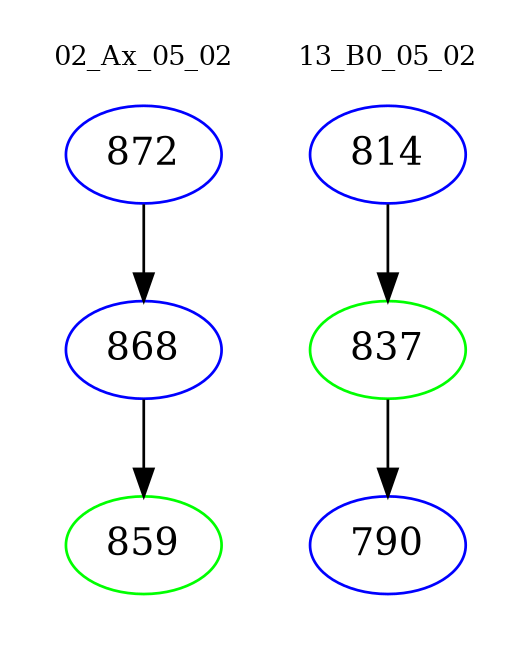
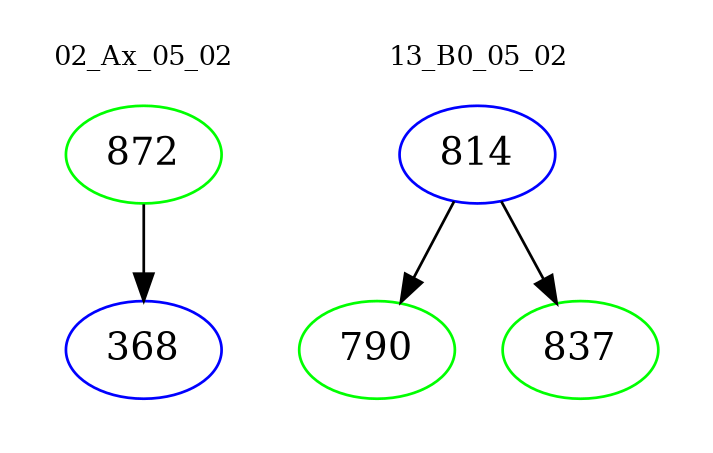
node "872": color blue -> green
node "868": label "868" -> "368"
edge "837" -> "790": now "814" -> "790"
node "859": removed
node "790": color blue -> green
